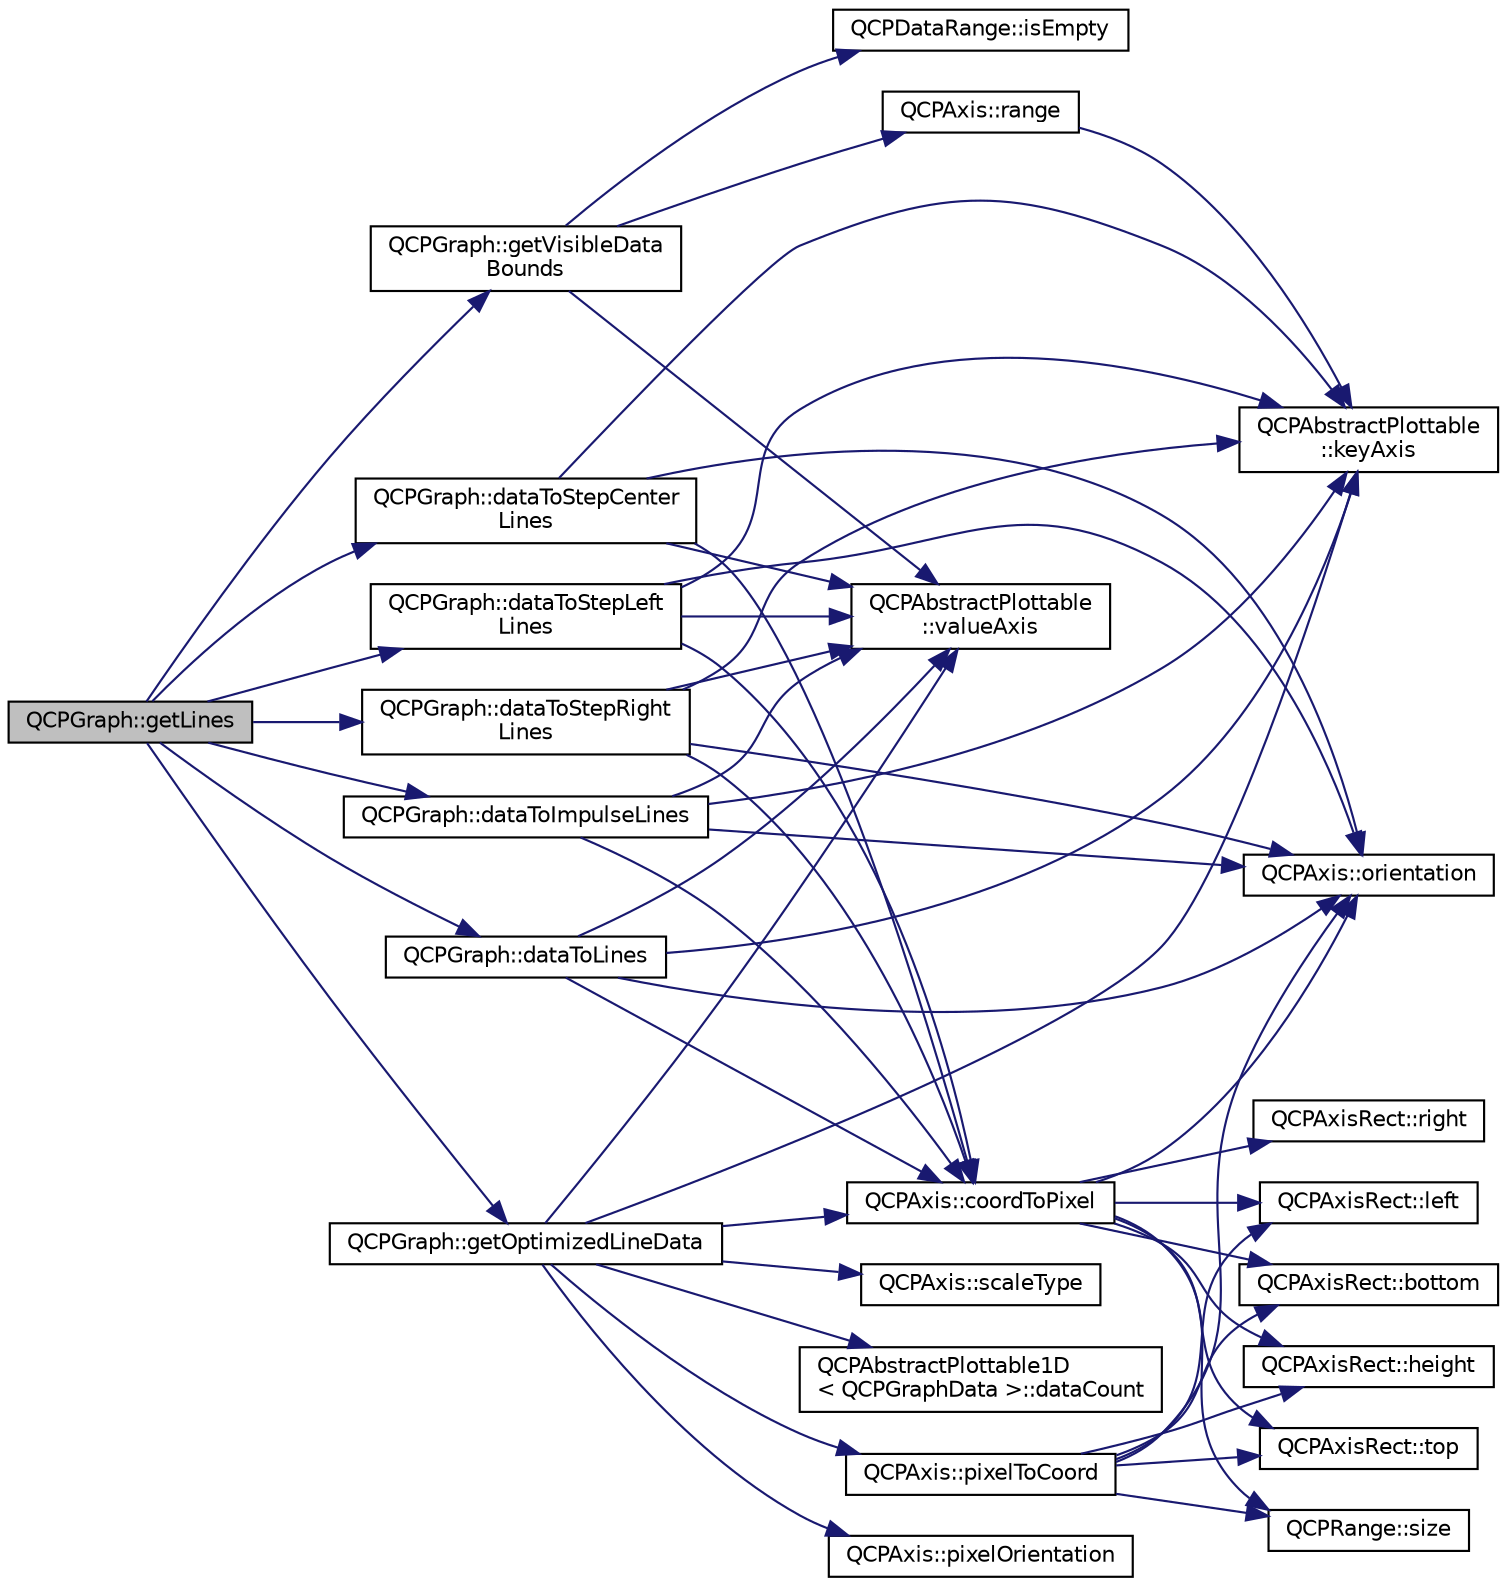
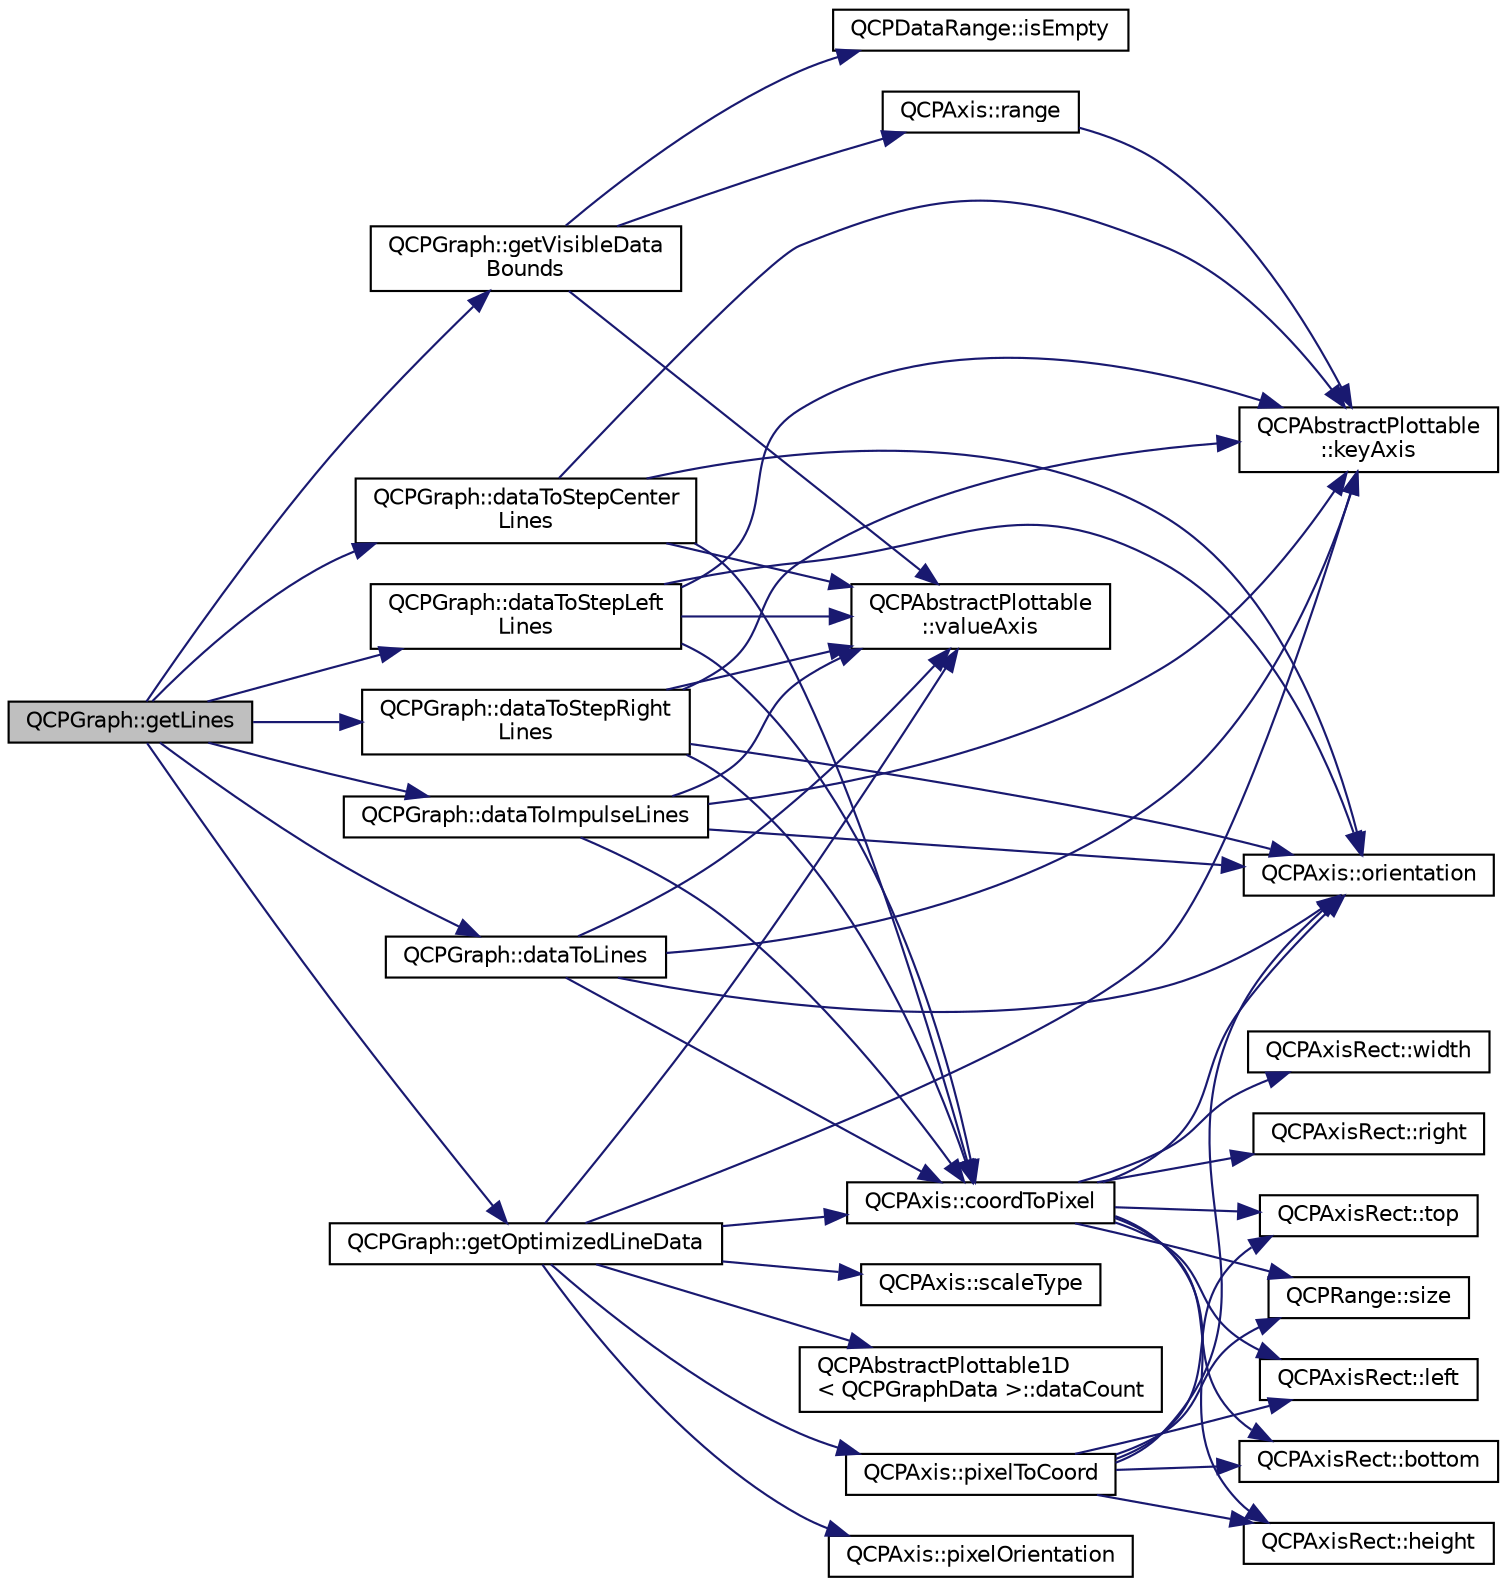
node "QCPAxisRect::width": added
